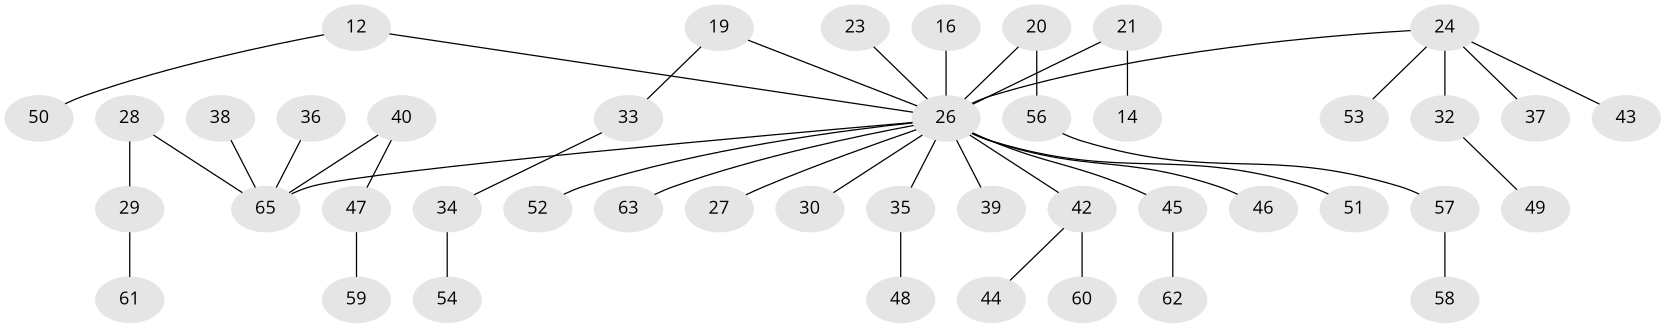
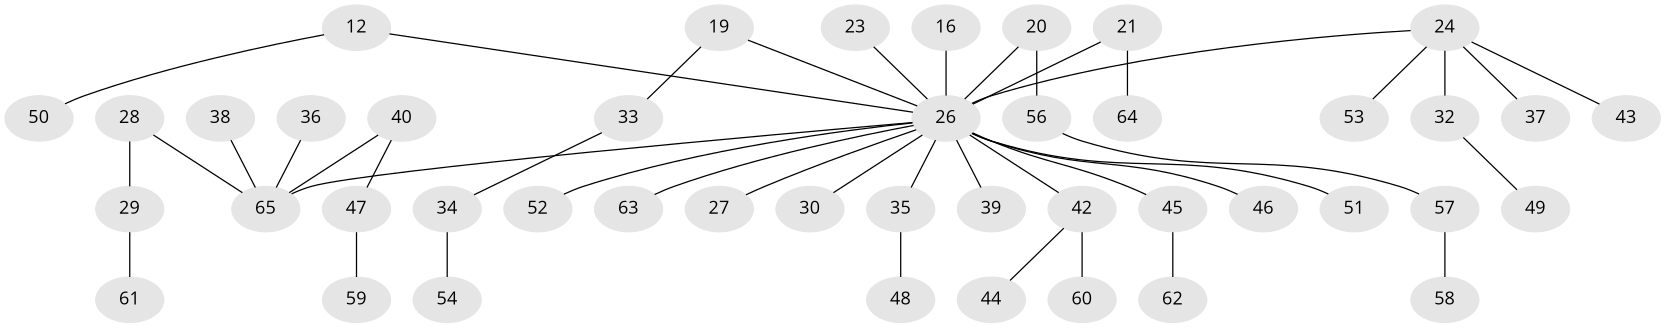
node "14": label "14" -> "64"
